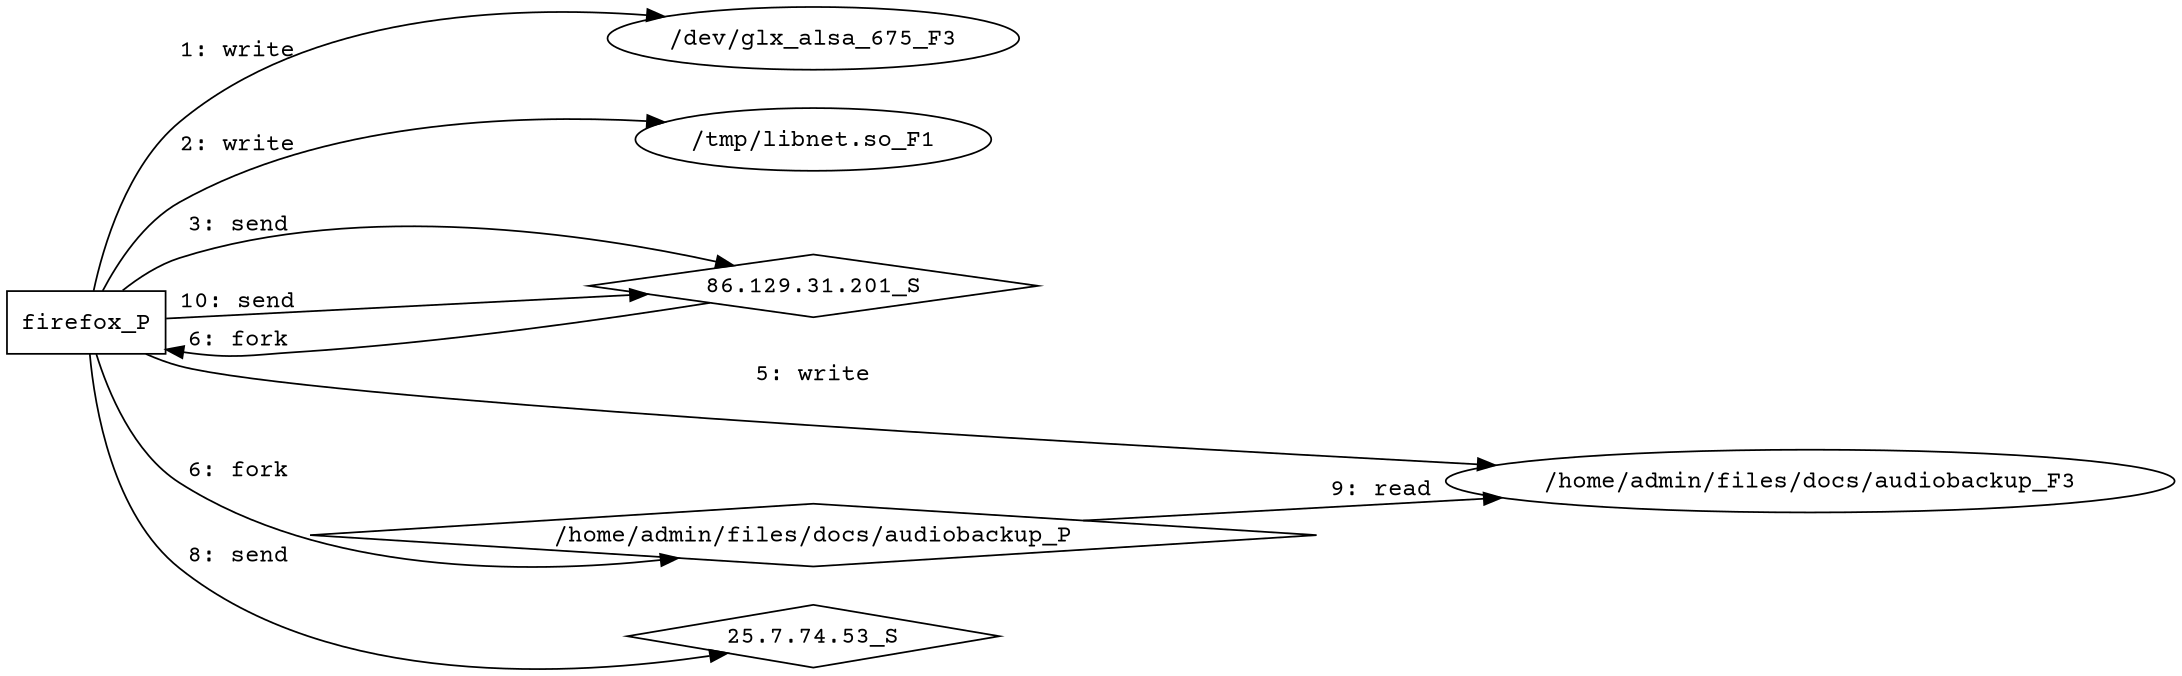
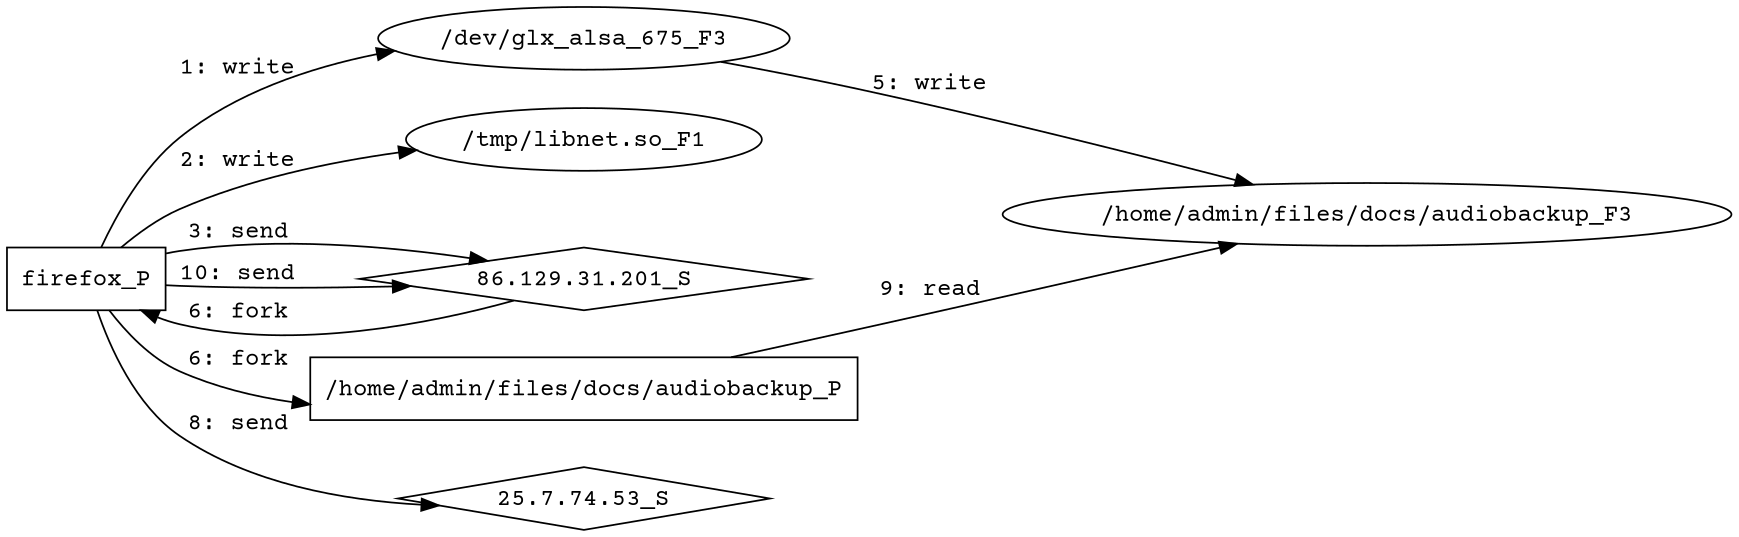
edge "firefox_P" -> "/home/admin/files/docs/audiobackup_F3": now "/dev/glx_alsa_675_F3" -> "/home/admin/files/docs/audiobackup_F3"
node "/home/admin/files/docs/audiobackup_P": shape diamond -> box
